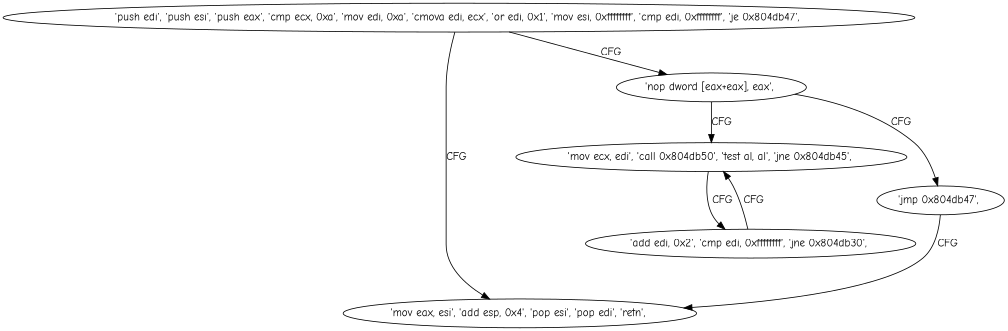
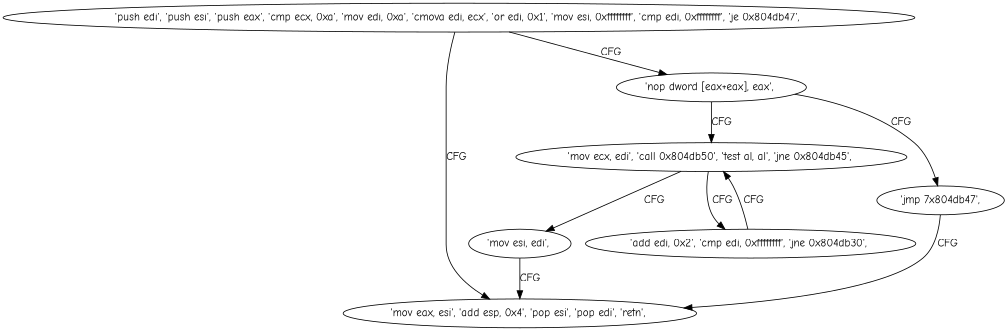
node "'jmp 0x804db47',": label "'jmp 0x804db47'," -> "'jmp 7x804db47',"
node "'mov esi, edi',": added
